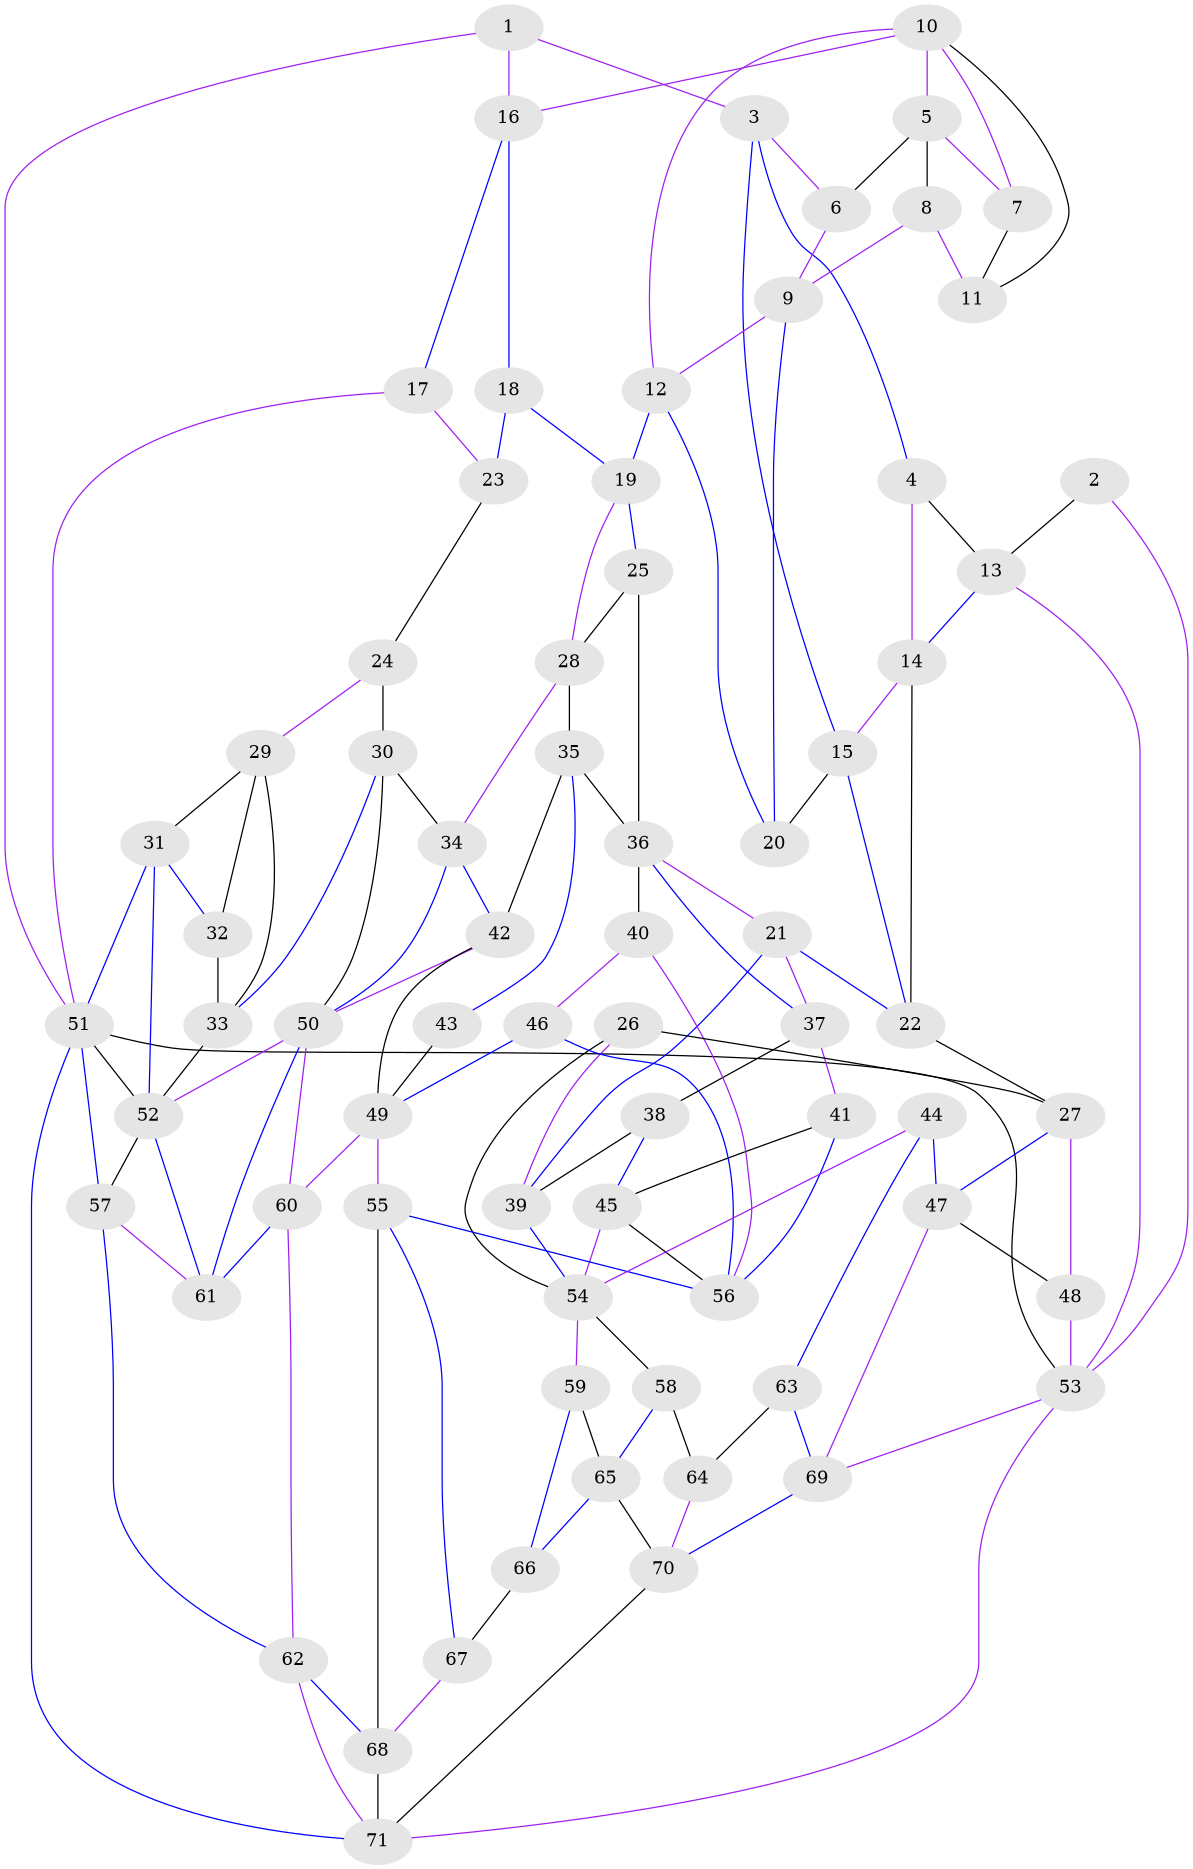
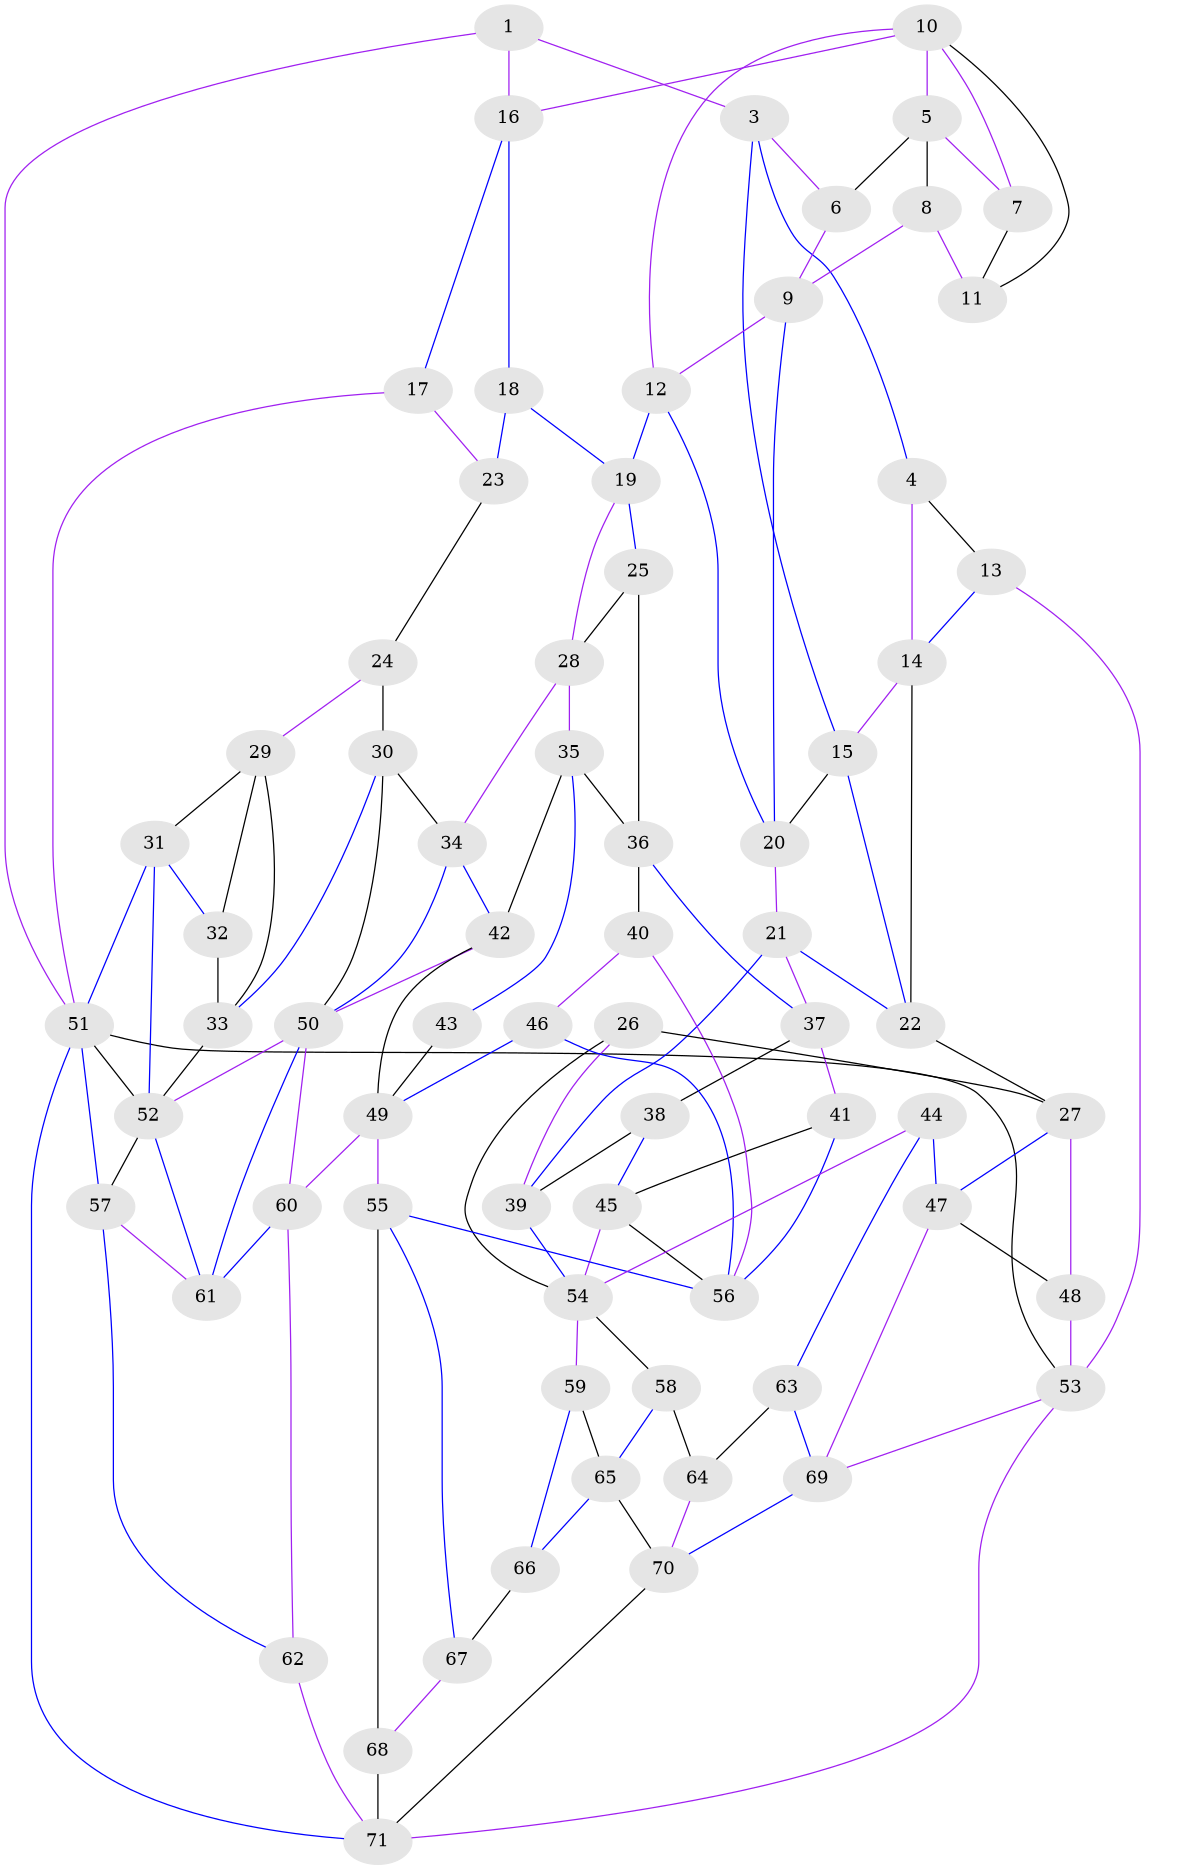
node "2": removed
edge "28" -- "35": color black -> purple
edge "36" -- "21": now "20" -- "21"
edge "62" -- "68": removed
